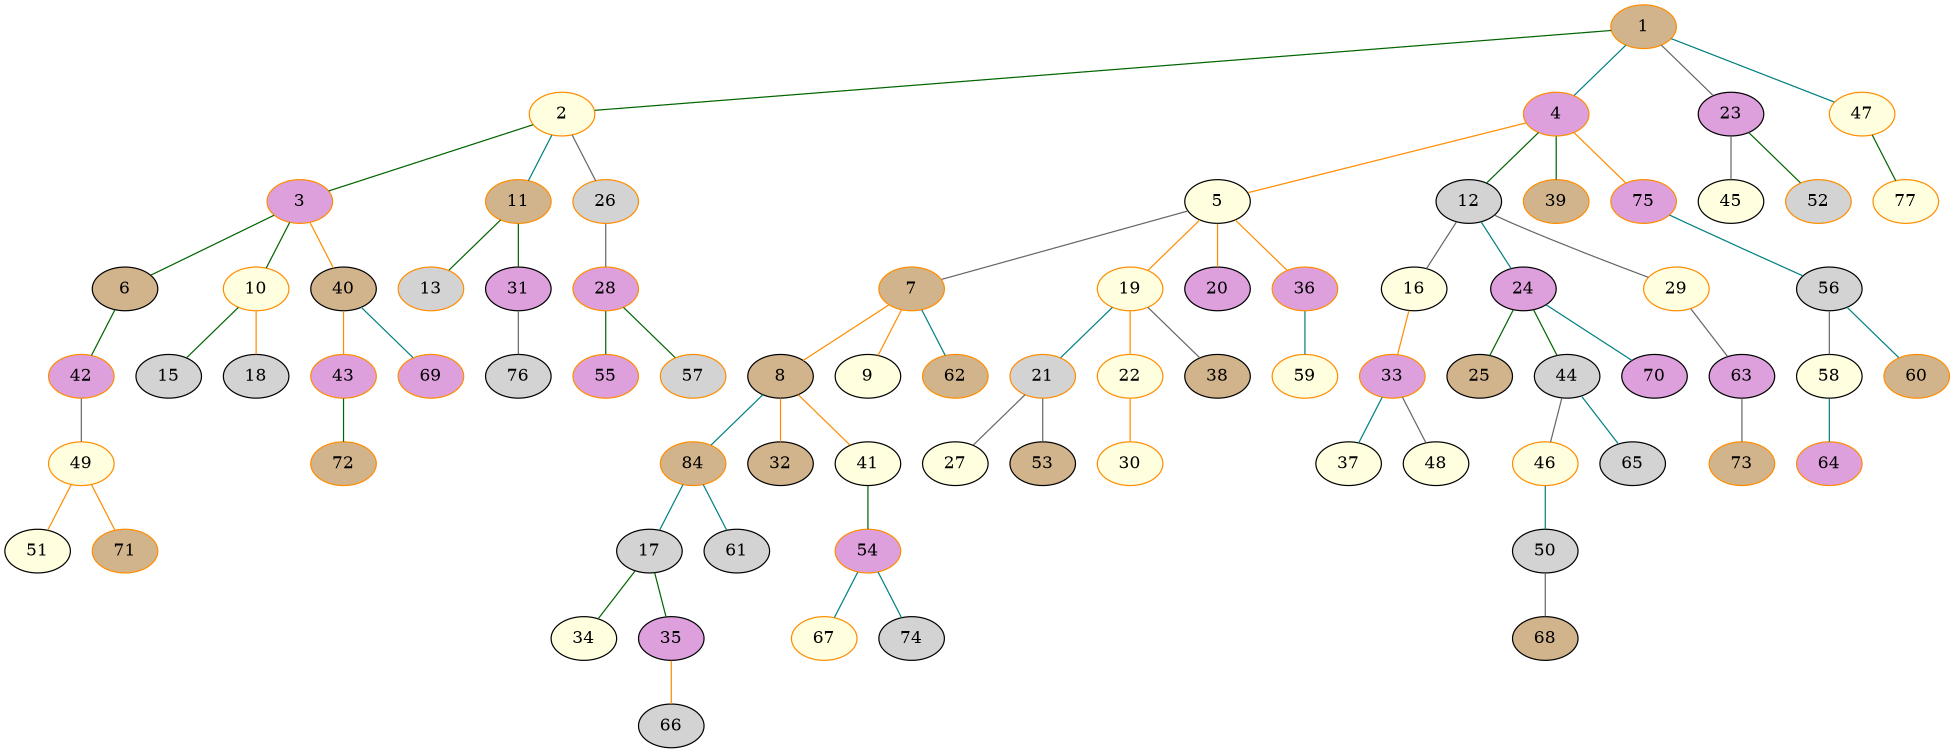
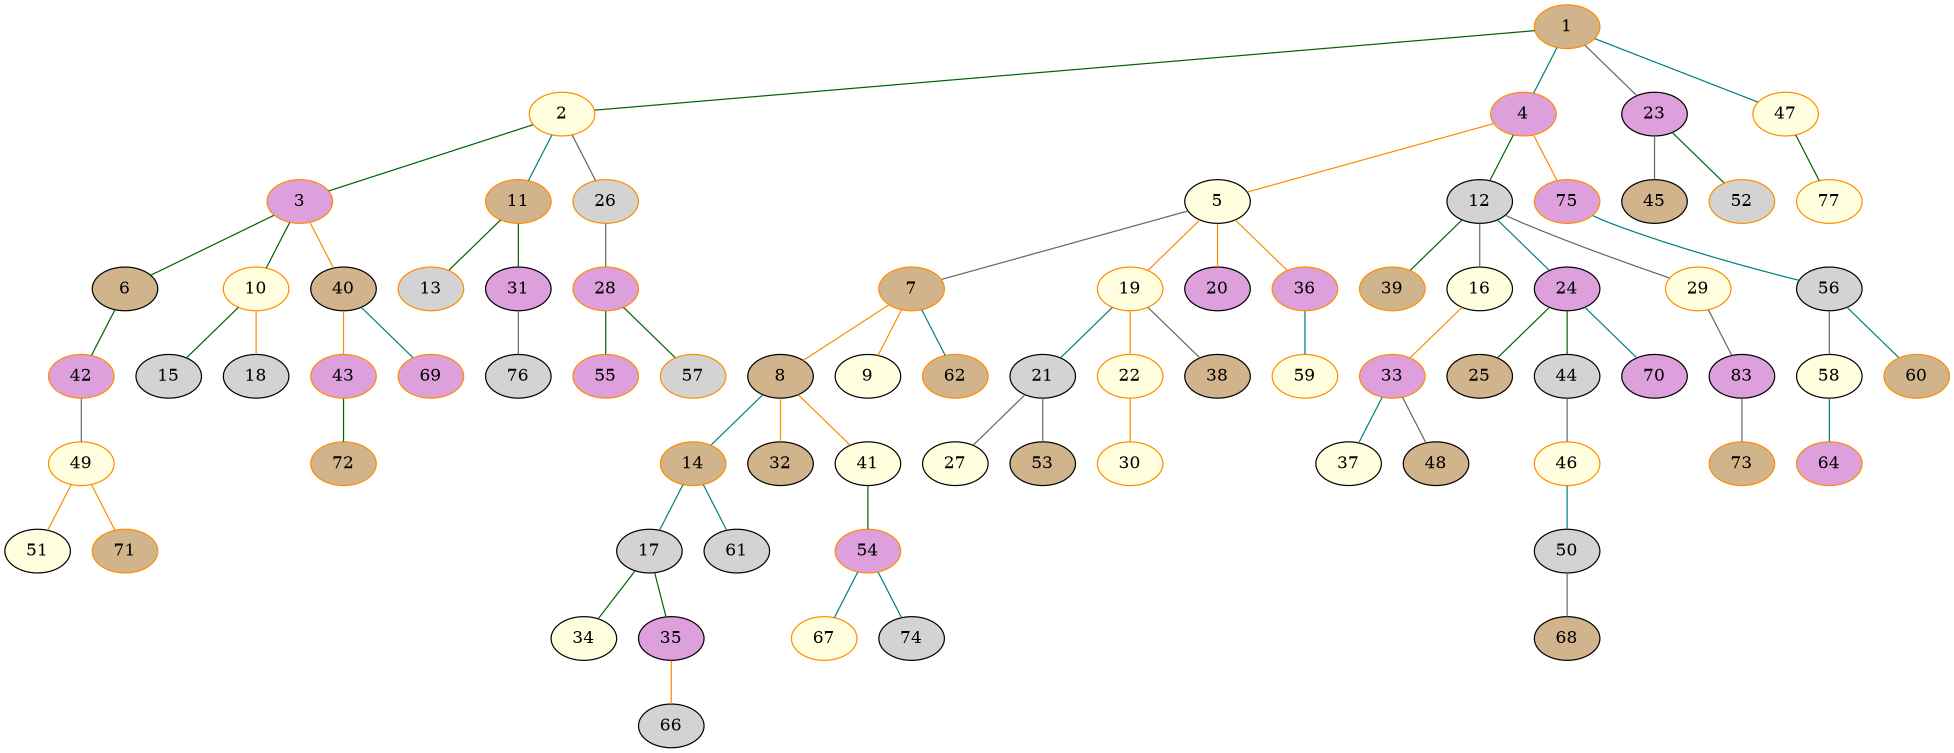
edge "4" -- "39": now "12" -- "39"
node "45": fillcolor lightyellow -> tan
node "21": color darkorange -> black
node "63": label "63" -> "83"
node "84": label "84" -> "14"
node "48": fillcolor lightyellow -> tan
node "65": removed
